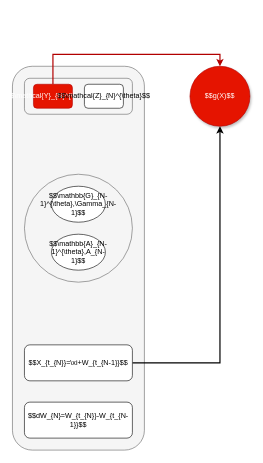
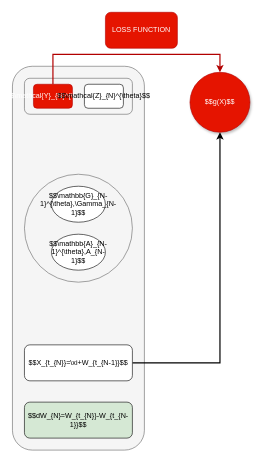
node "LOSS FUNCTION": added
node "$$g(X)$$": moved (220, 96) -> (220, 102)
node "$$dW_{N}=W_{t_{N}}-W_{t_{N-1}}$$": fillcolor #ffffff -> #d5e8d4
